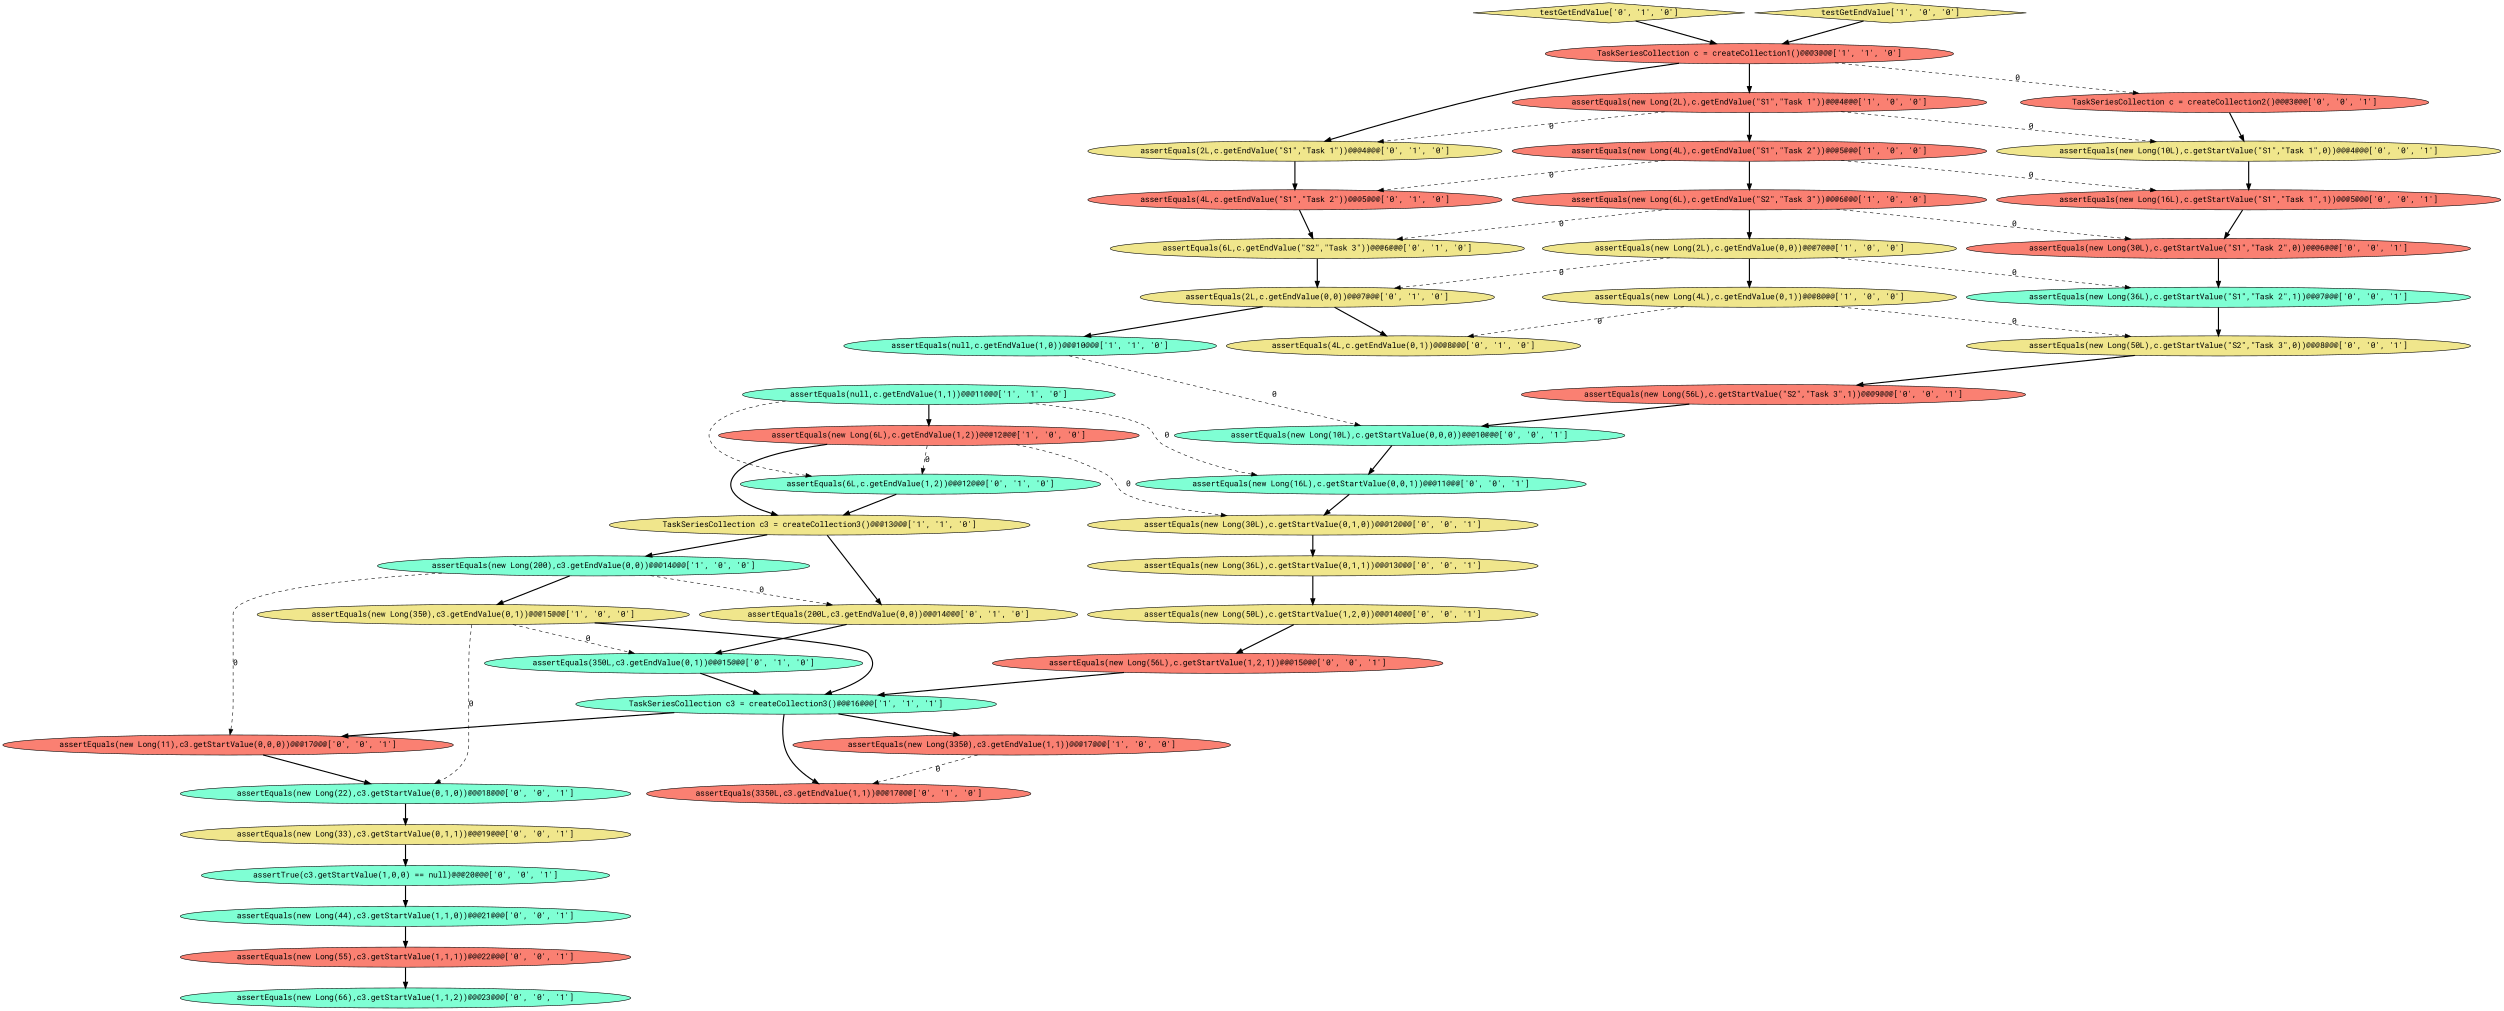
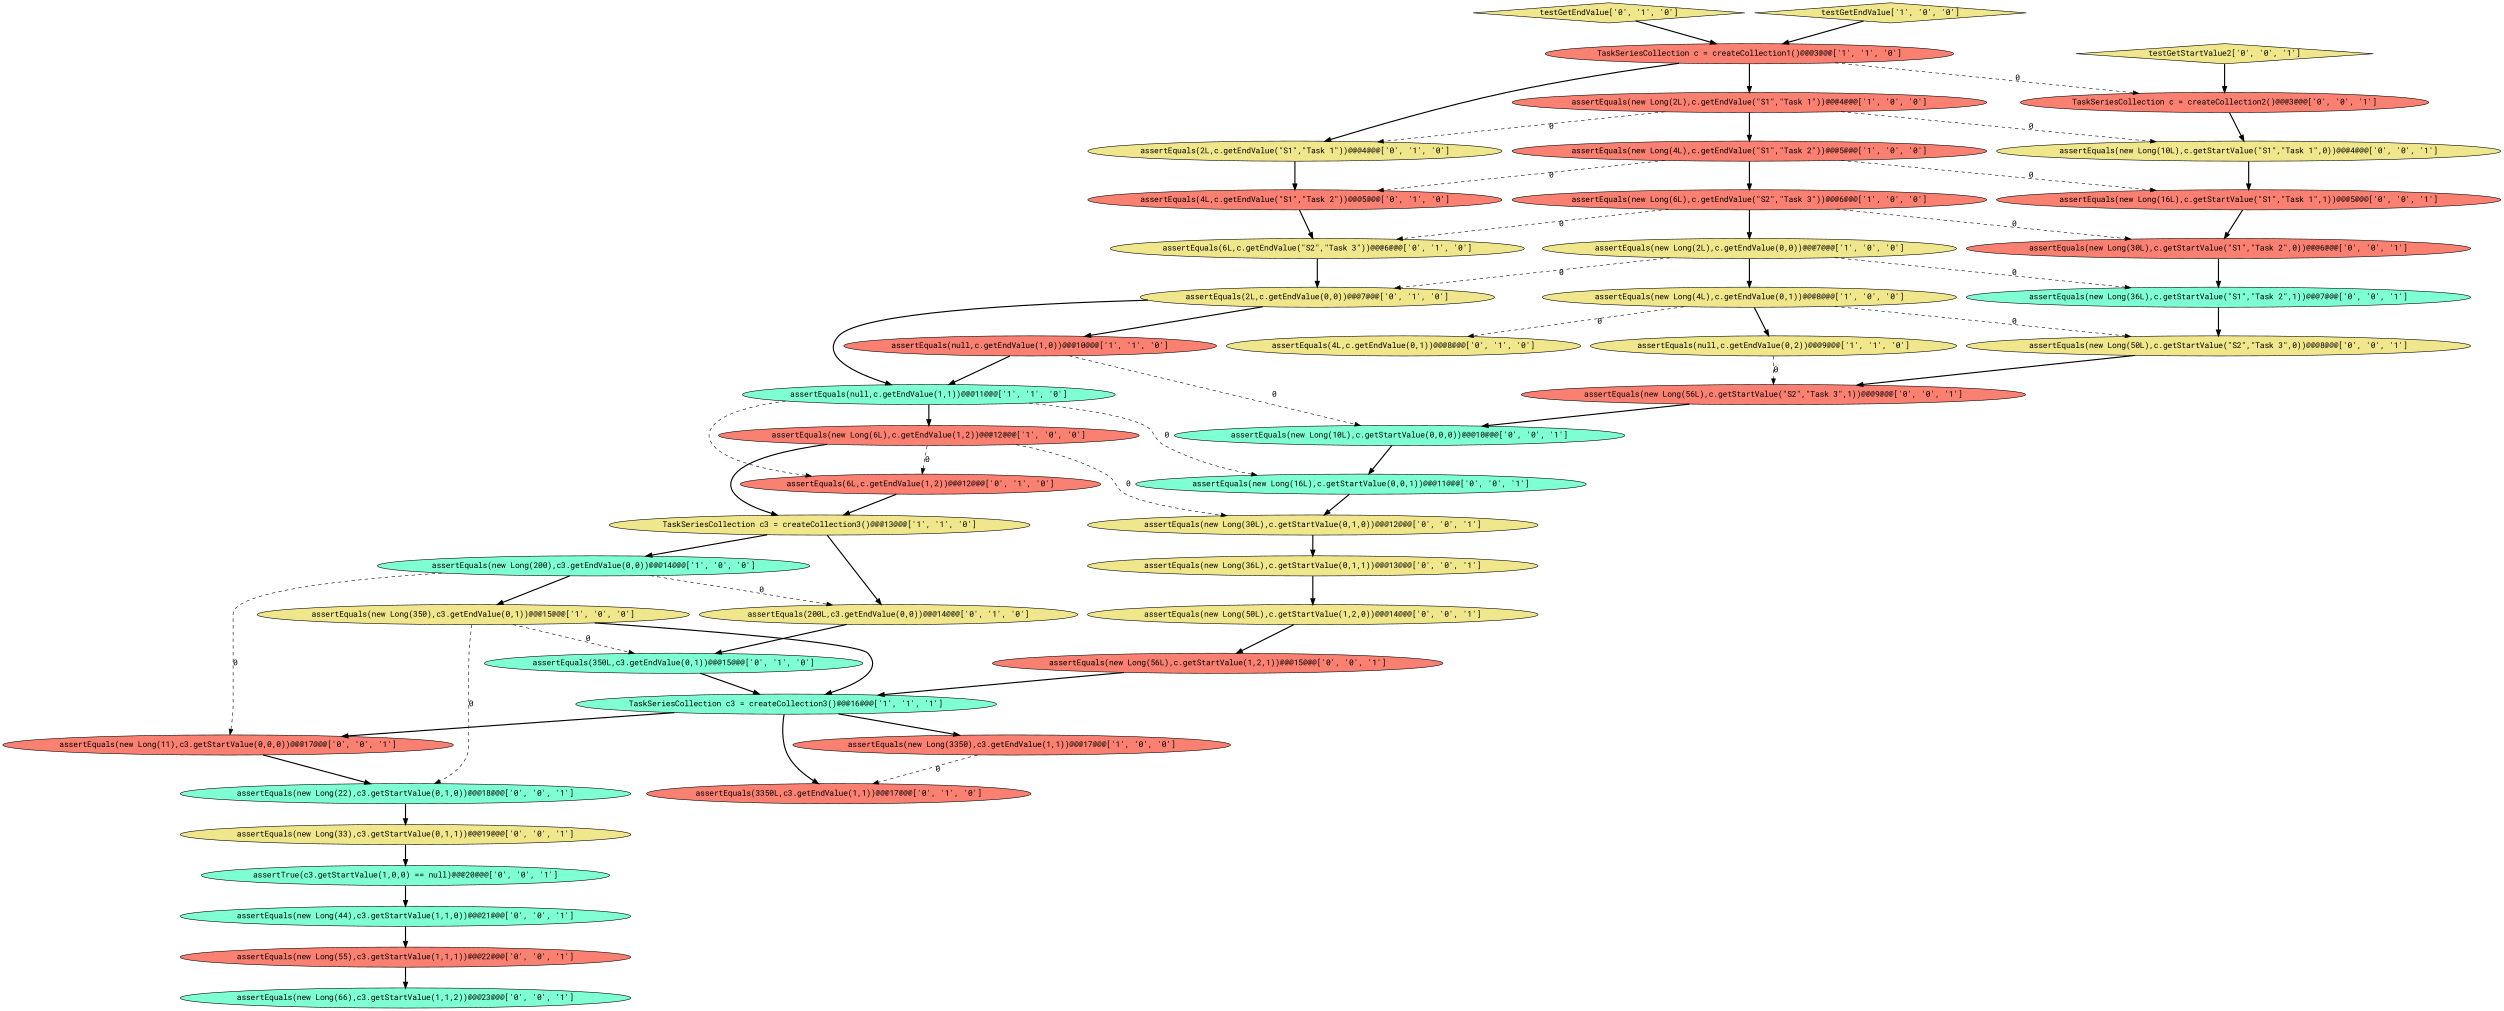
node "testGetStartValue2['0', '0', '1']": added
edge "assertEquals(2L,c.getEndValue(0,0))@@@7@@@['0', '1', '0']" -> "assertEquals(4L,c.getEndValue(0,1))@@@8@@@['0', '1', '0']": now "assertEquals(2L,c.getEndValue(0,0))@@@7@@@['0', '1', '0']" -> "assertEquals(null,c.getEndValue(1,1))@@@11@@@['1', '1', '0']"
node "assertEquals(null,c.getEndValue(1,0))@@@10@@@['1', '1', '0']": fillcolor aquamarine -> salmon
node "assertEquals(null,c.getEndValue(0,2))@@@9@@@['1', '1', '0']": added
edge "assertEquals(null,c.getEndValue(1,0))@@@10@@@['1', '1', '0']" -> "assertEquals(null,c.getEndValue(1,1))@@@11@@@['1', '1', '0']": added
node "assertEquals(6L,c.getEndValue(1,2))@@@12@@@['0', '1', '0']": fillcolor aquamarine -> salmon
